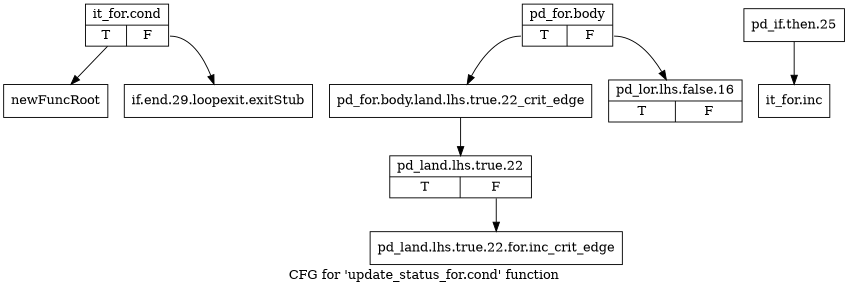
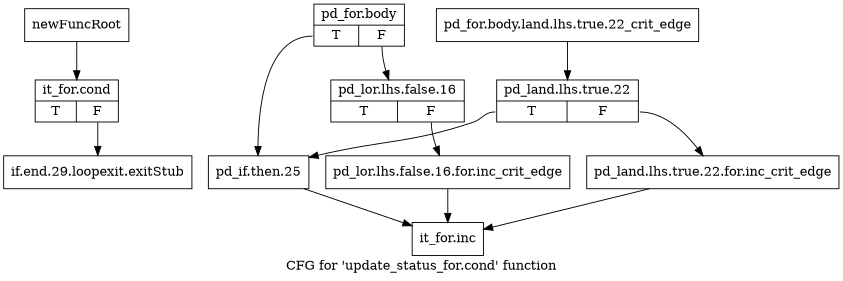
edge "pd_for.body" -> "pd_for.body.land.lhs.true.22_crit_edge": now "pd_for.body" -> "pd_if.then.25"
edge "it_for.cond" -> "newFuncRoot": reversed
edge "pd_land.lhs.true.22" -> "pd_if.then.25": added
node "pd_lor.lhs.false.16.for.inc_crit_edge": added
edge "pd_land.lhs.true.22.for.inc_crit_edge" -> "it_for.inc": added
